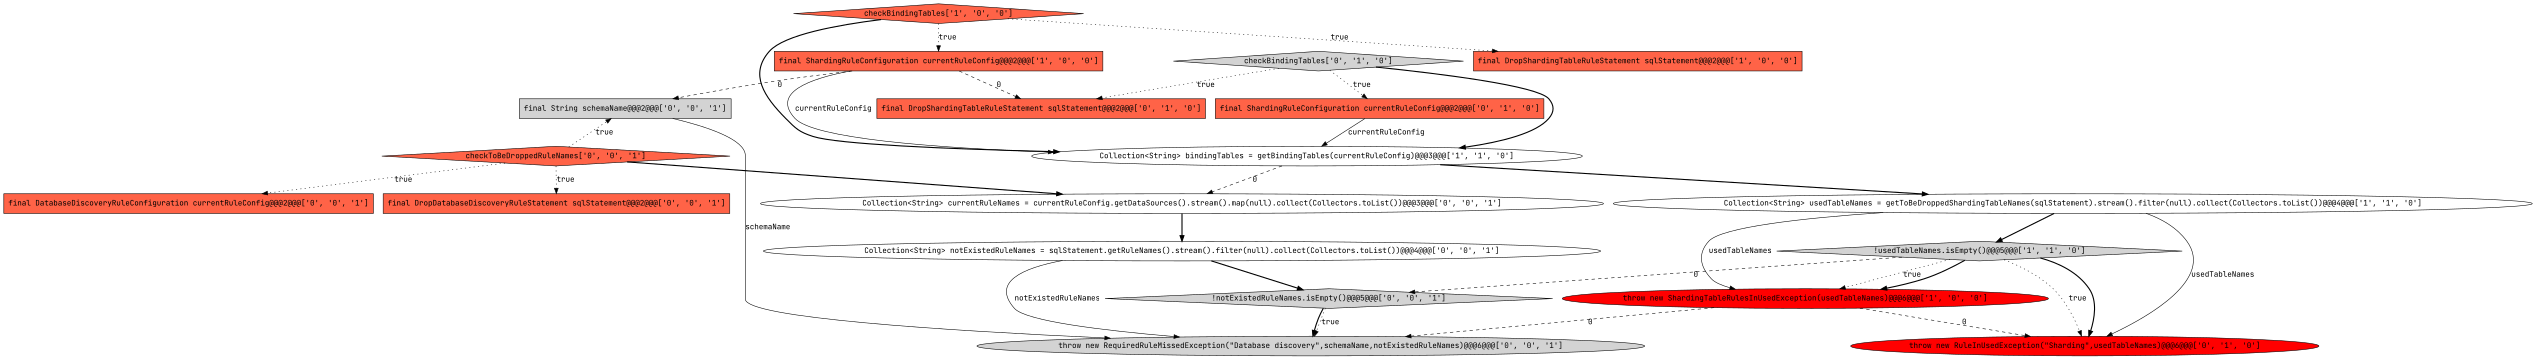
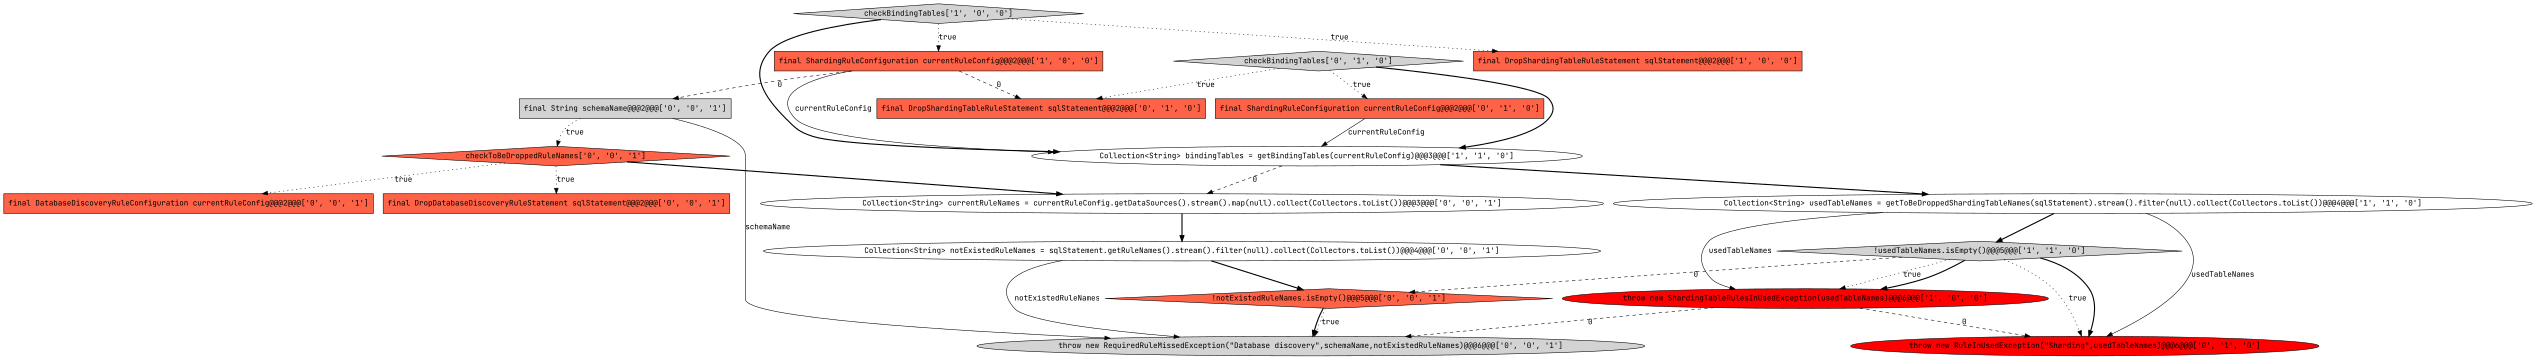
node "checkBindingTables['1', '0', '0']": fillcolor tomato -> lightgray
edge "checkToBeDroppedRuleNames['0', '0', '1']" -> "final String schemaName@@@2@@@['0', '0', '1']": reversed
node "!notExistedRuleNames.isEmpty()@@@5@@@['0', '0', '1']": fillcolor lightgray -> tomato
